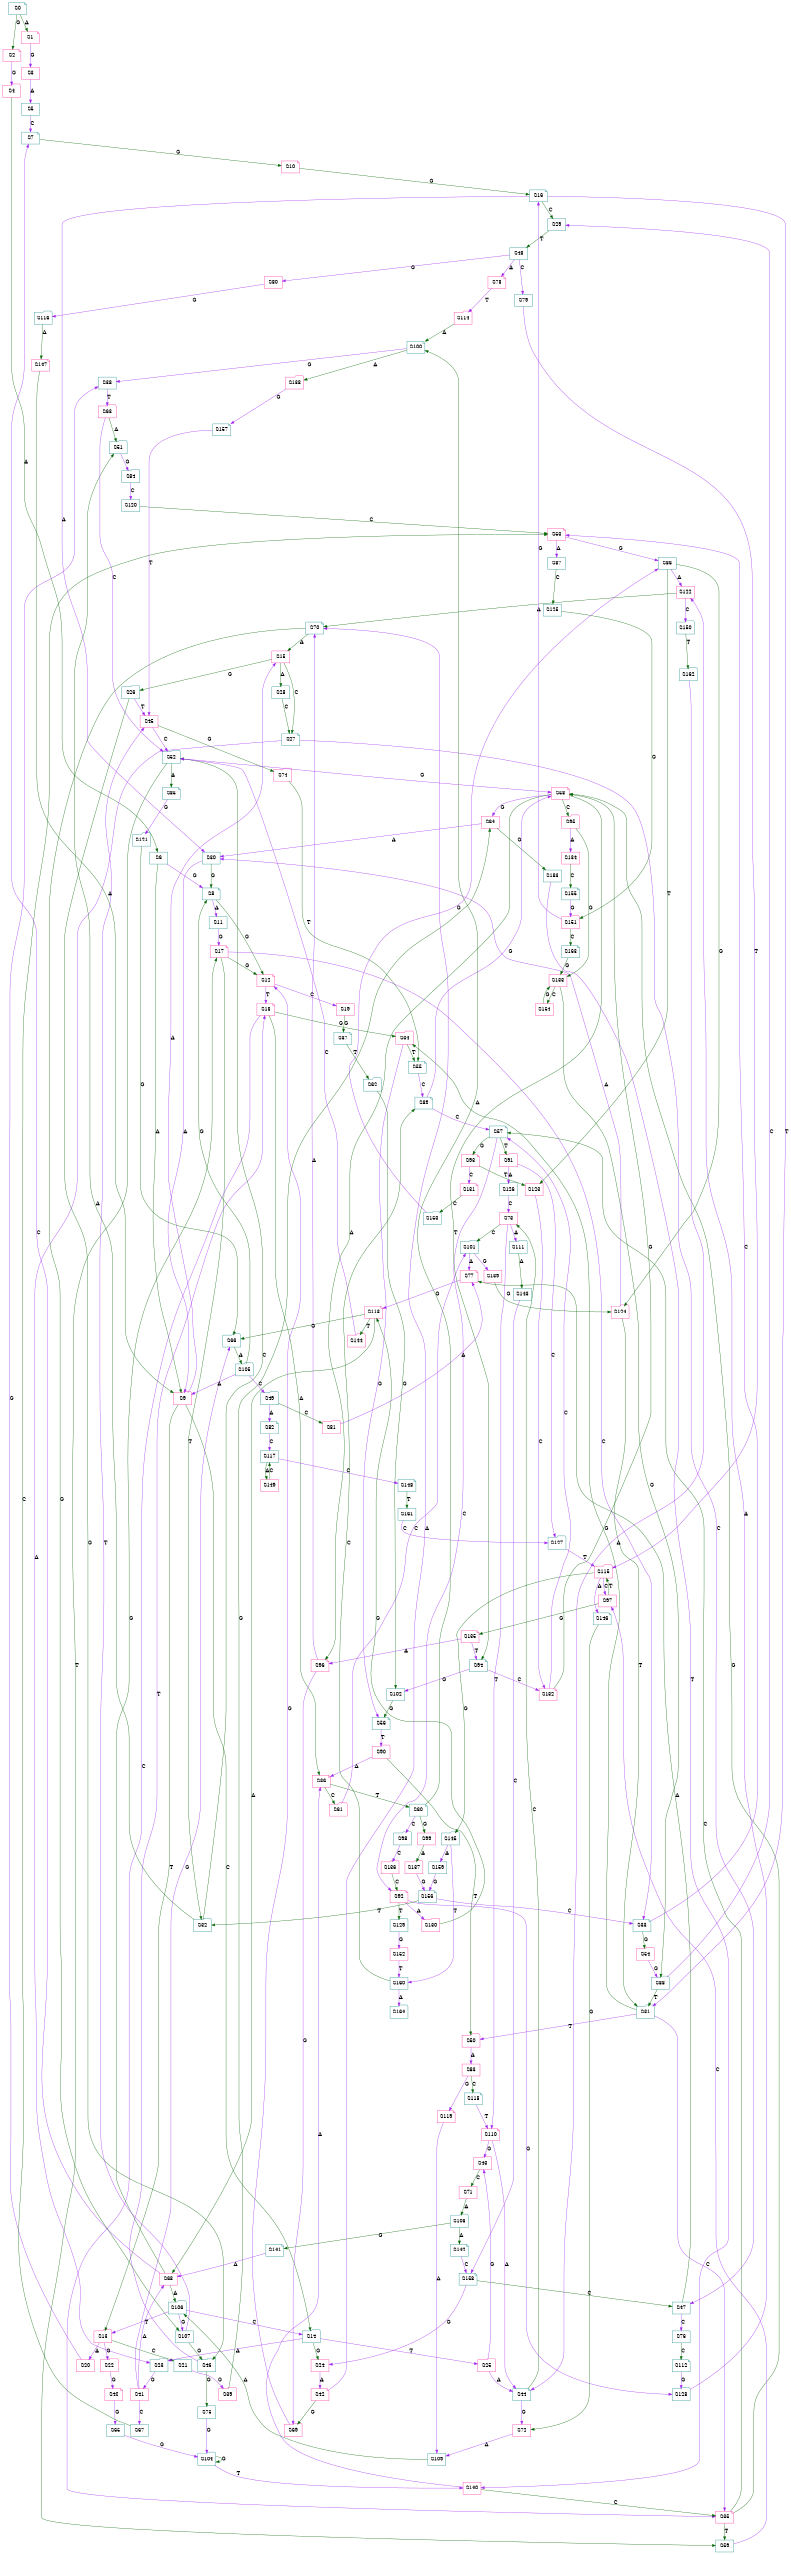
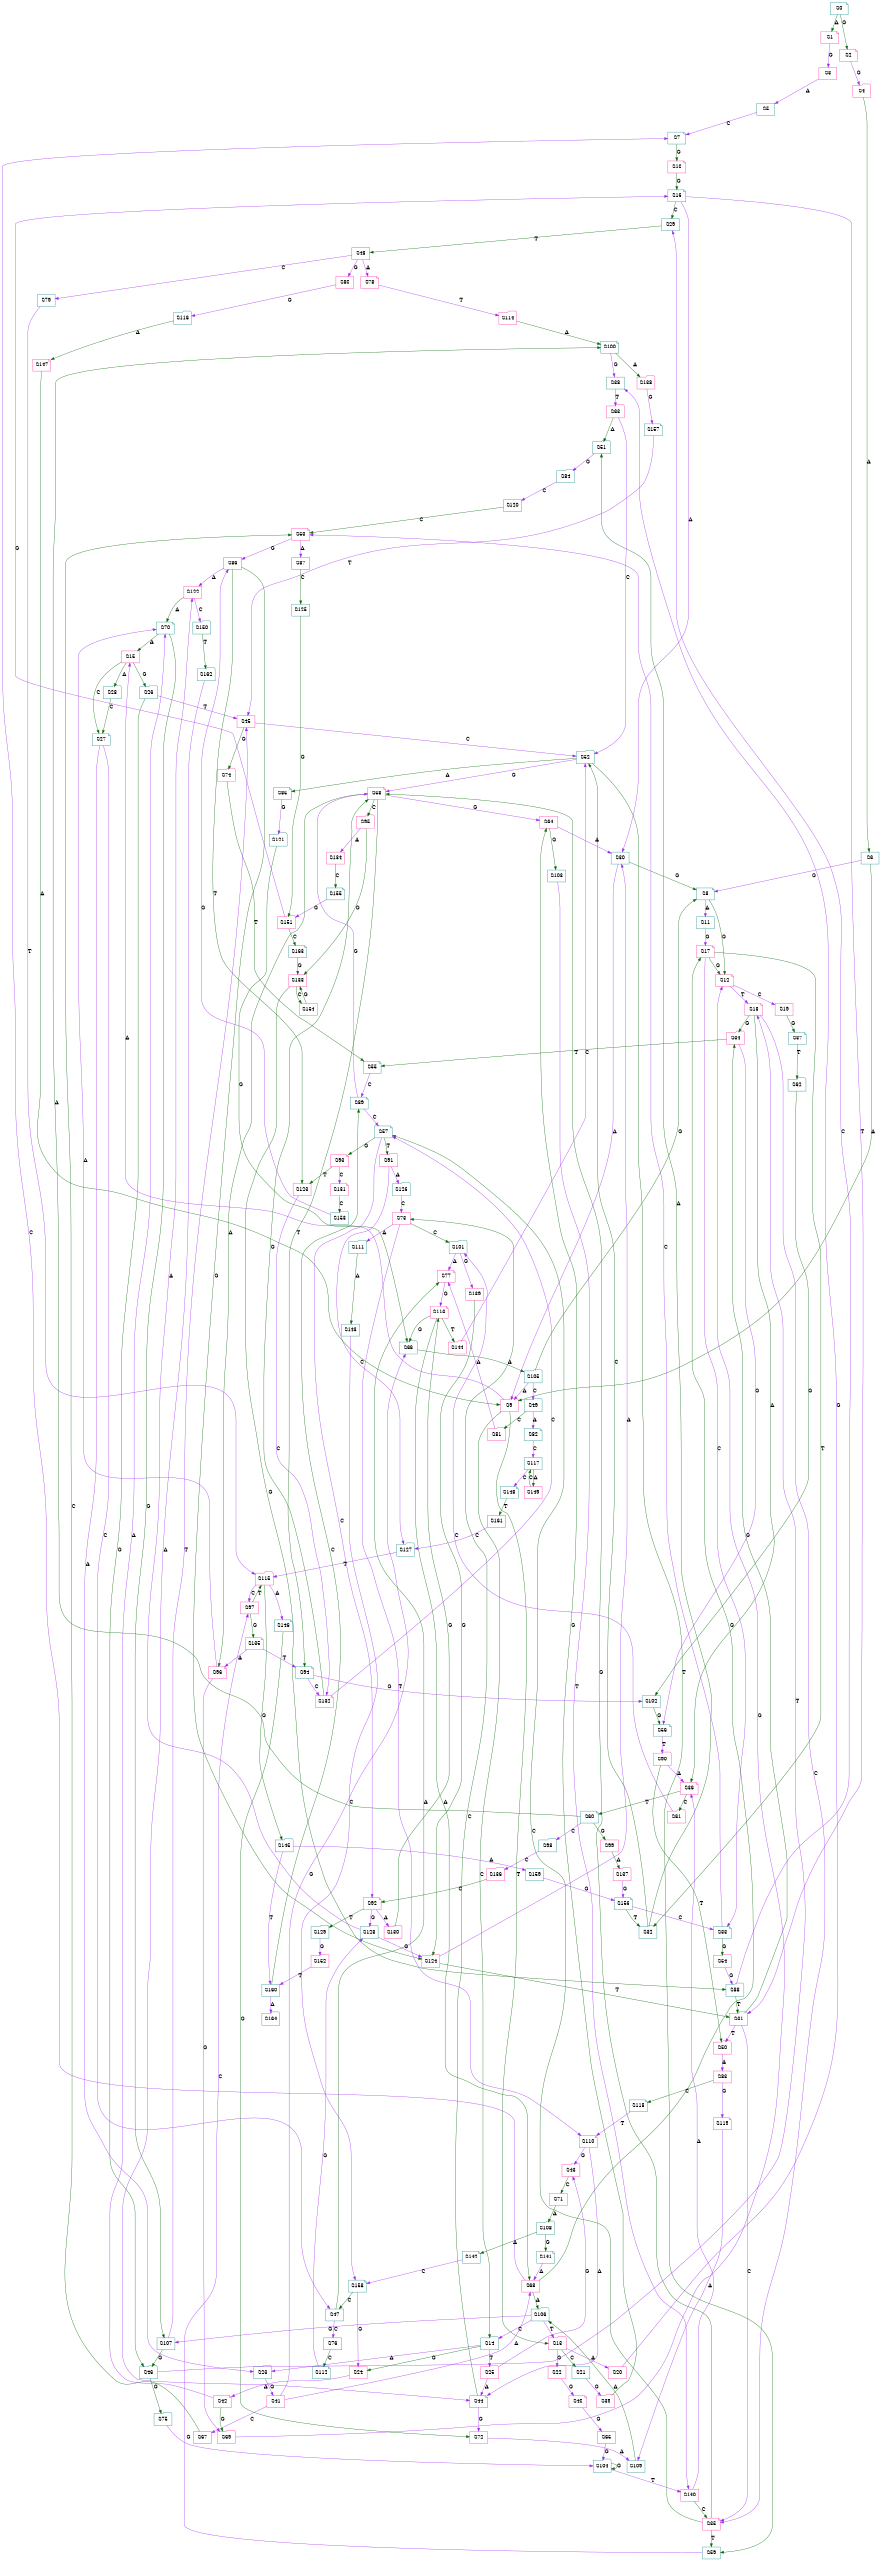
node "S183": label "S183" -> "S103"
edge "S128" -> "S124": added, label "G"
